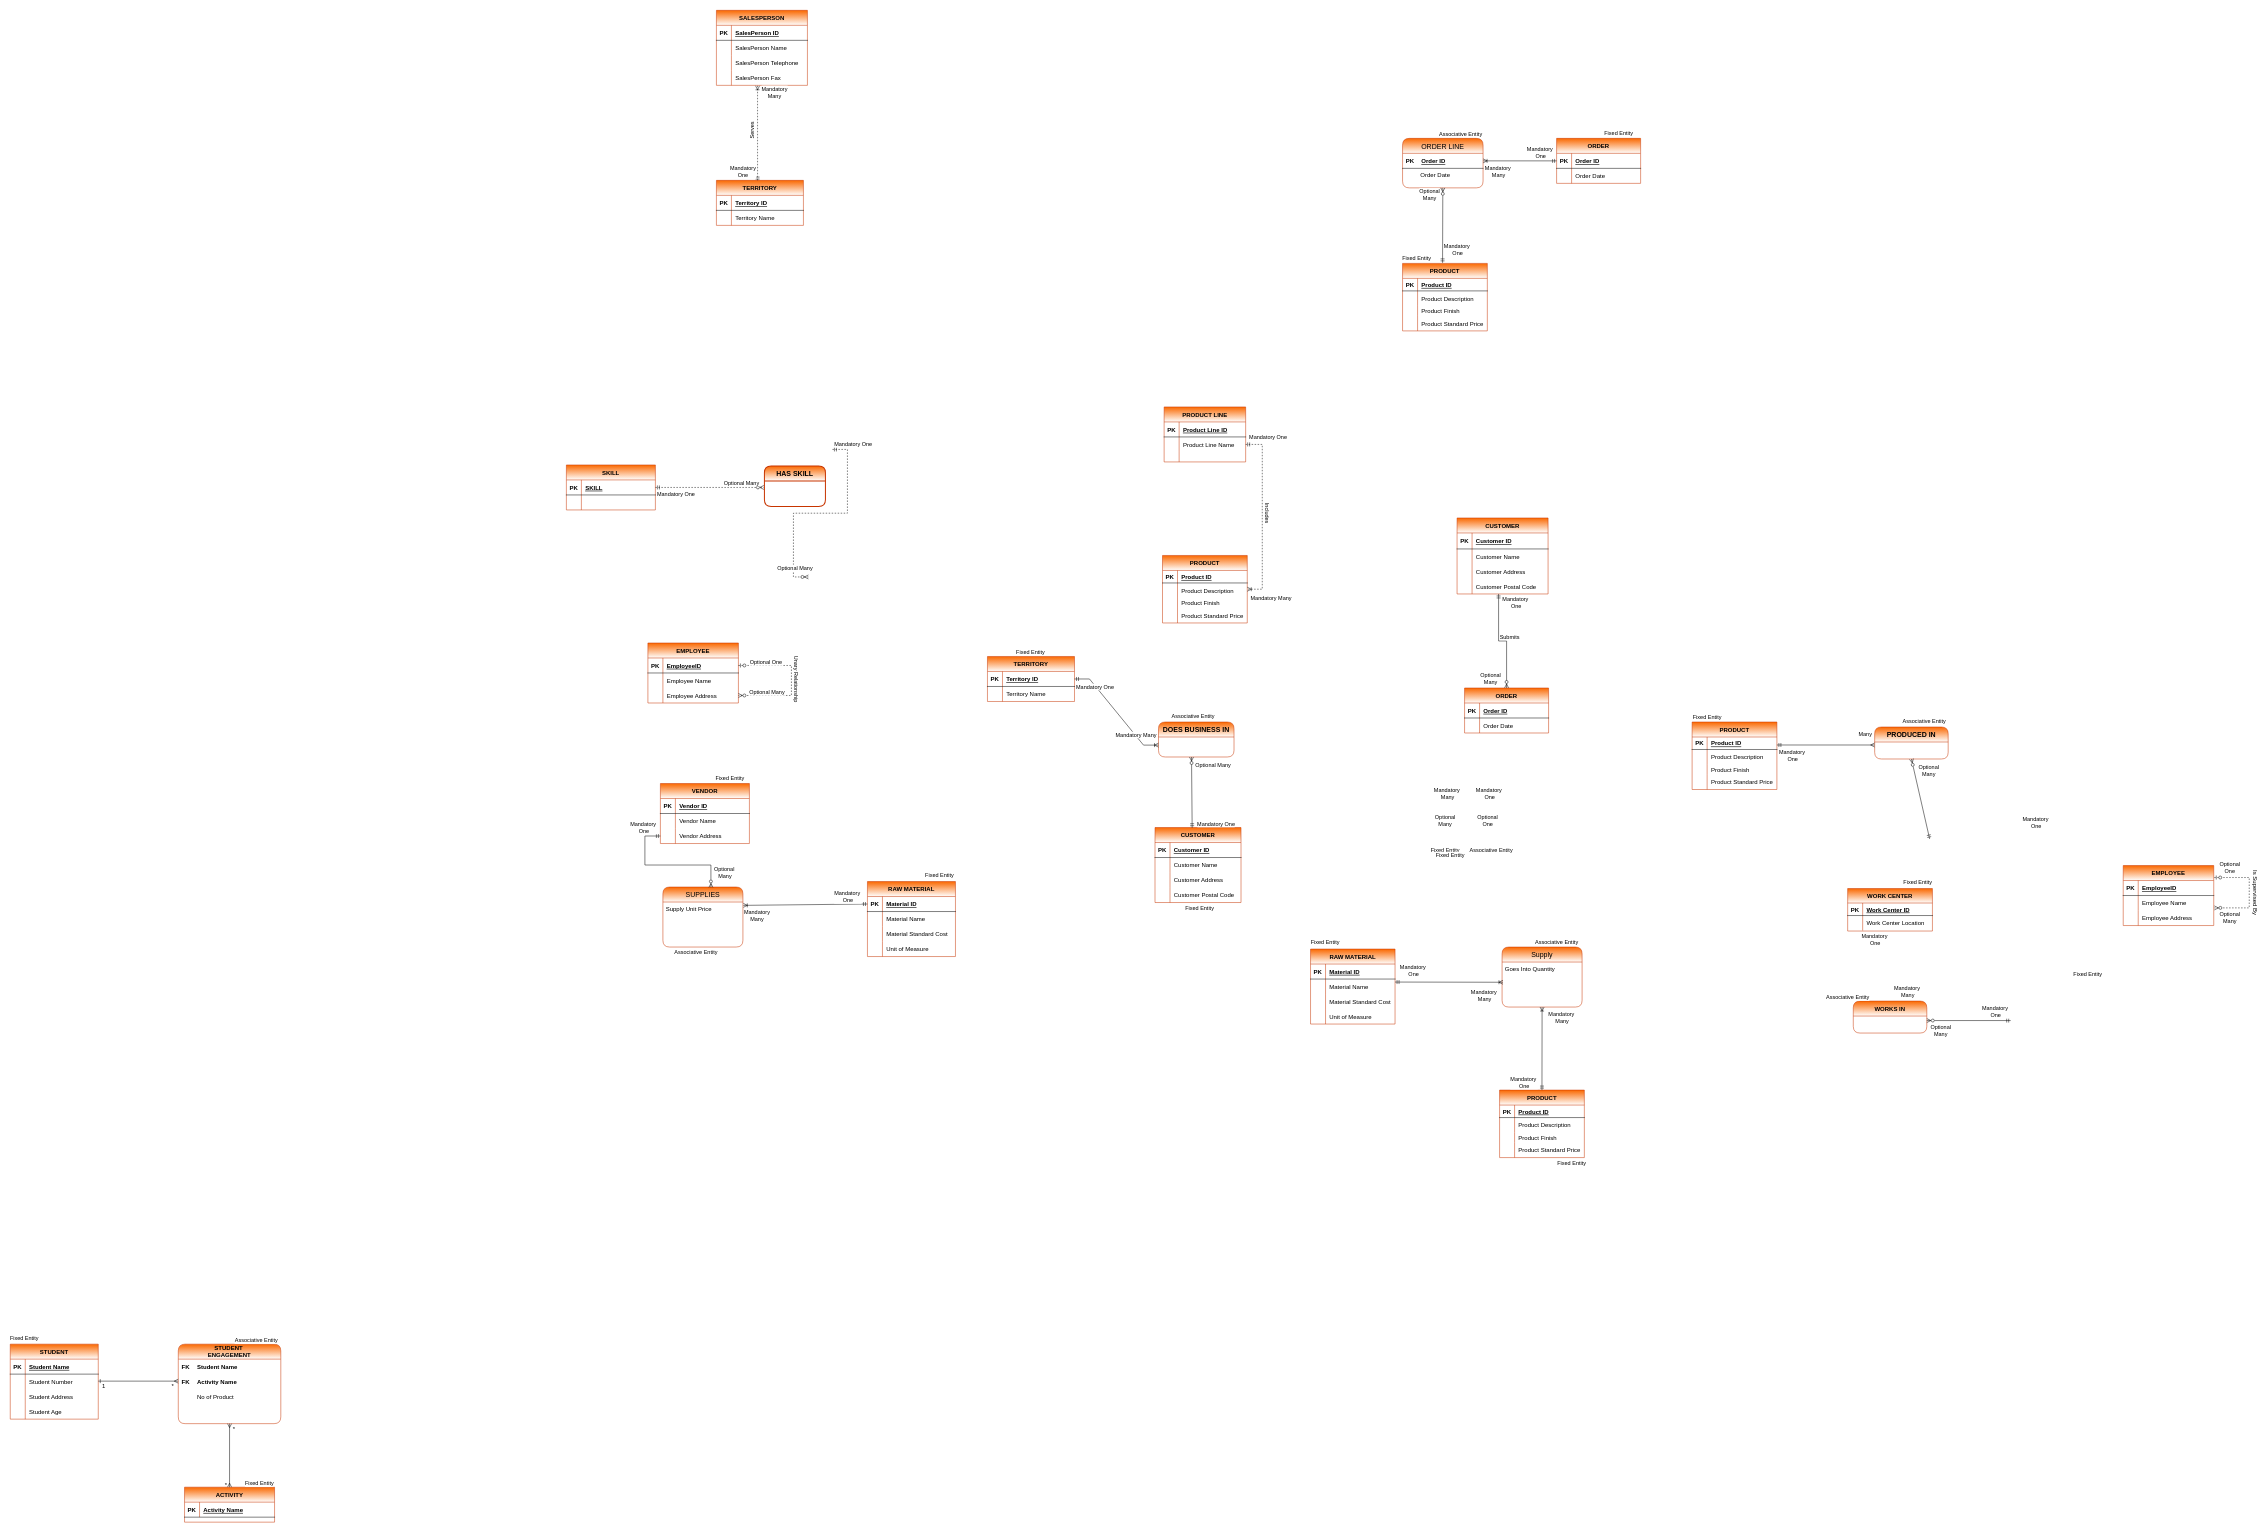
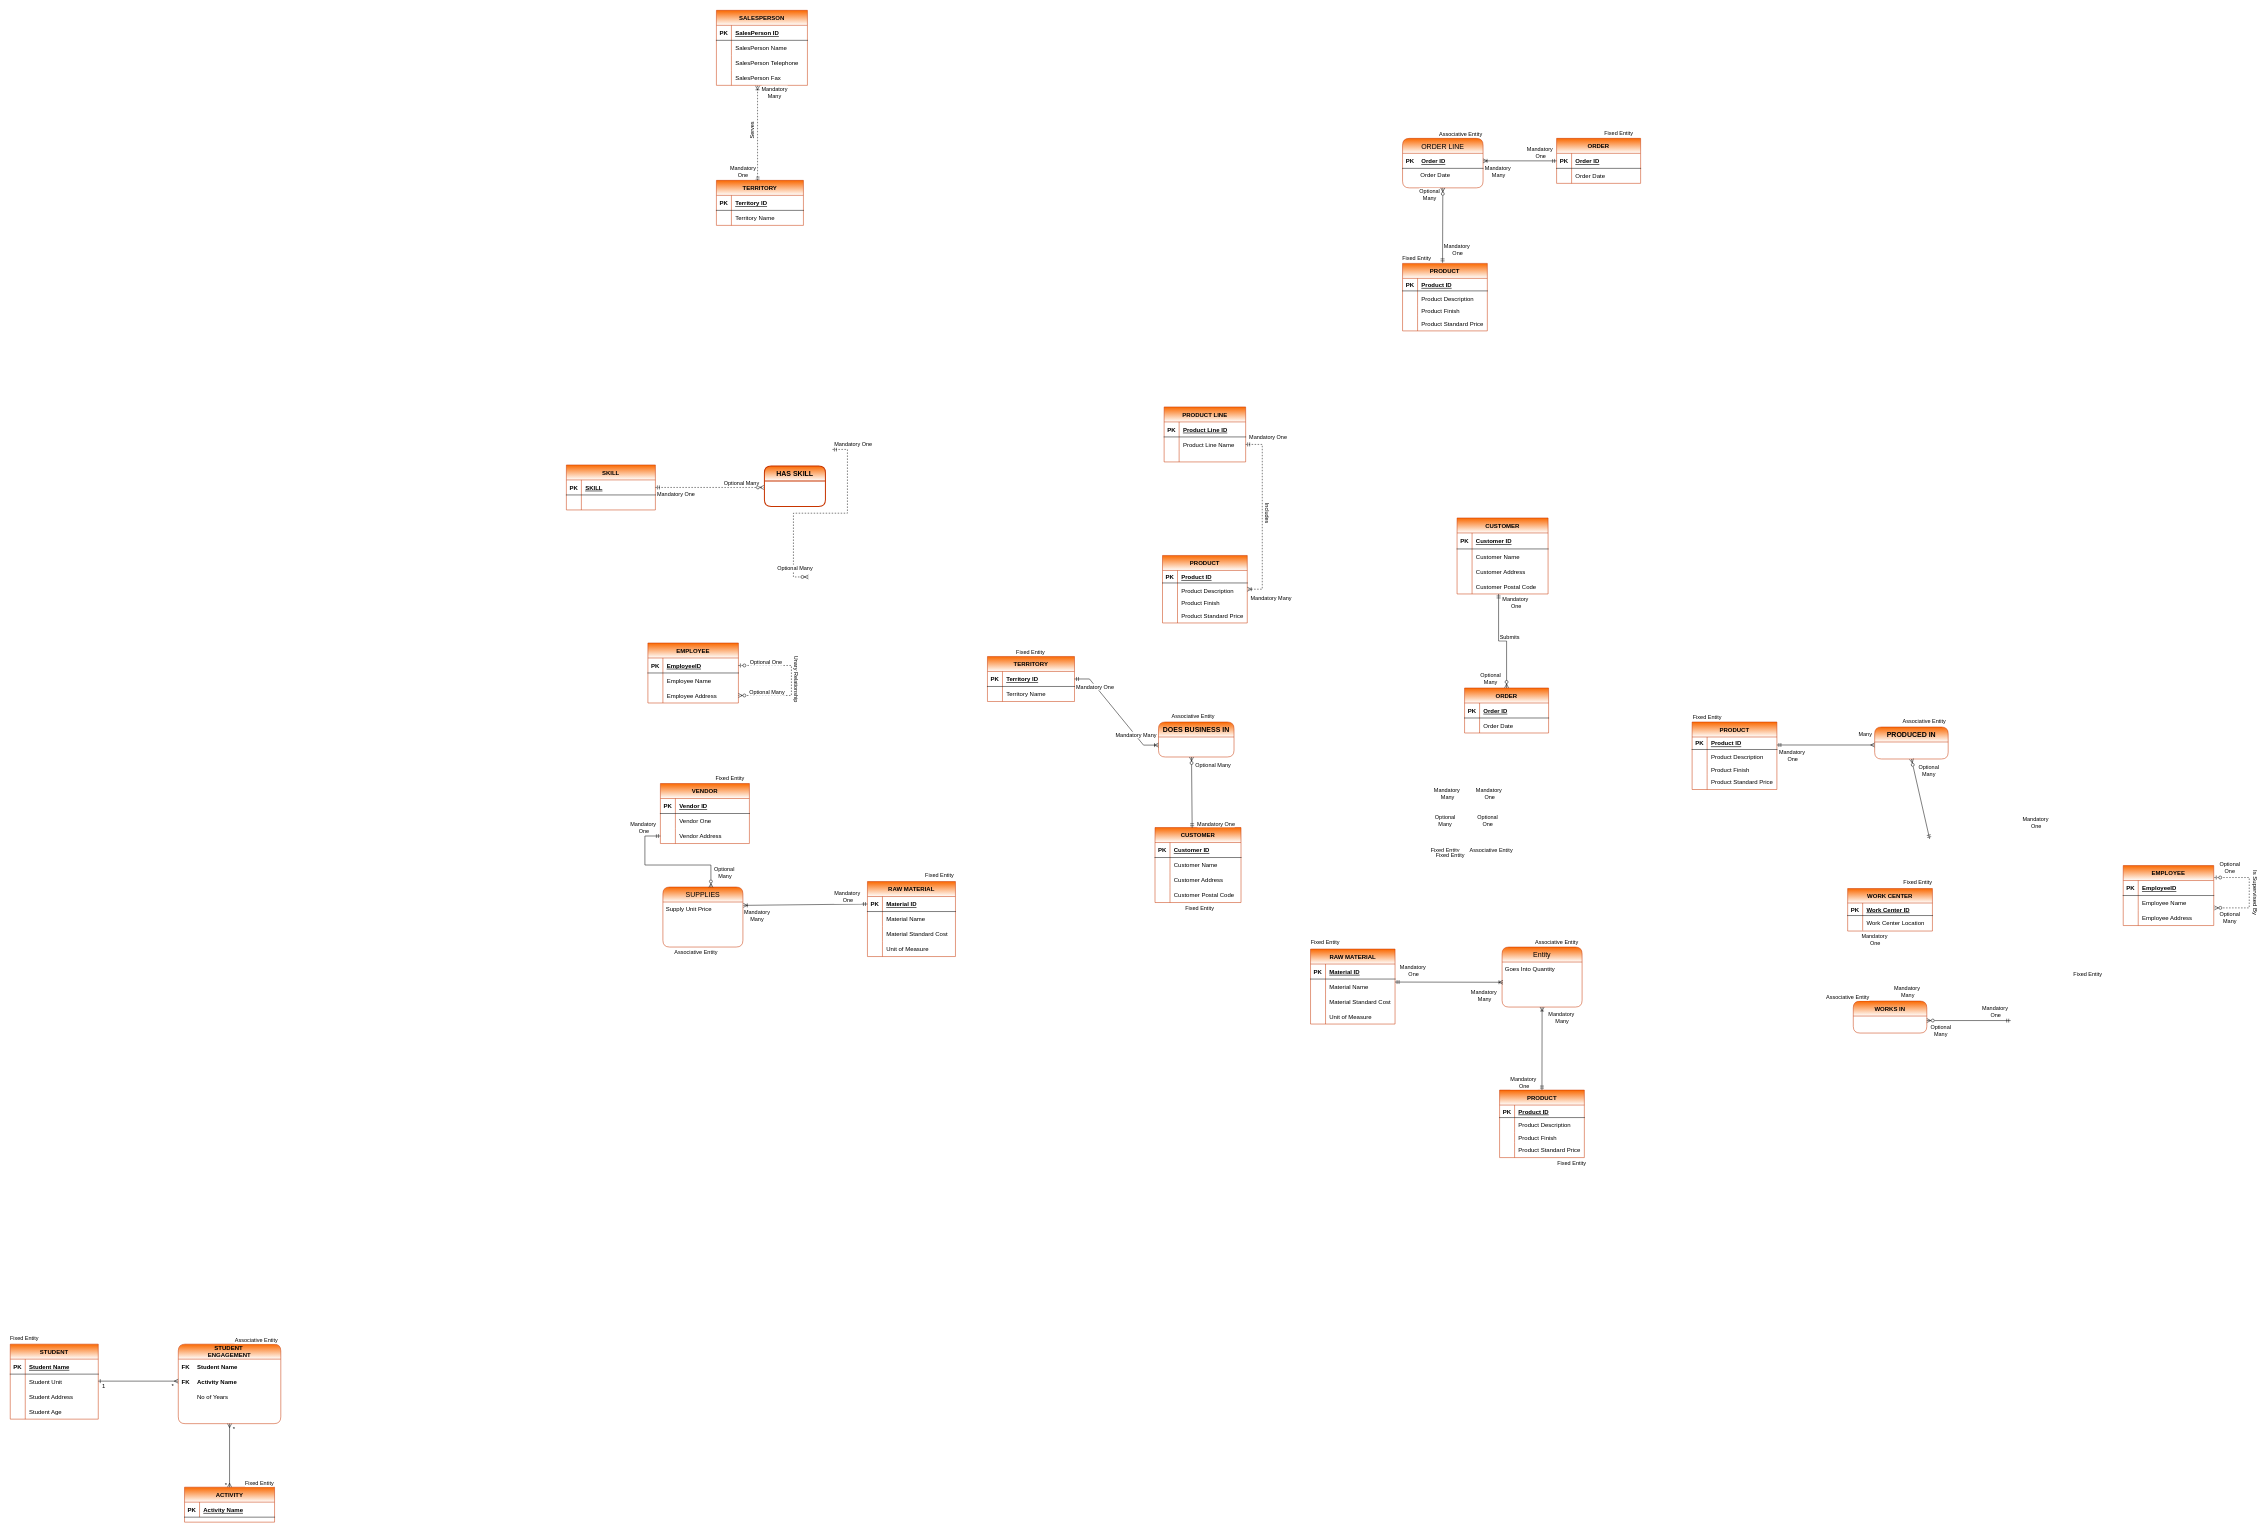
node "Vendor Name": label "Vendor Name" -> "Vendor One"
node "Supply": label "Supply" -> "Entity"
node "Student Number": label "Student Number" -> "Student Unit"
node "No of Product": label "No of Product" -> "No of Years"
